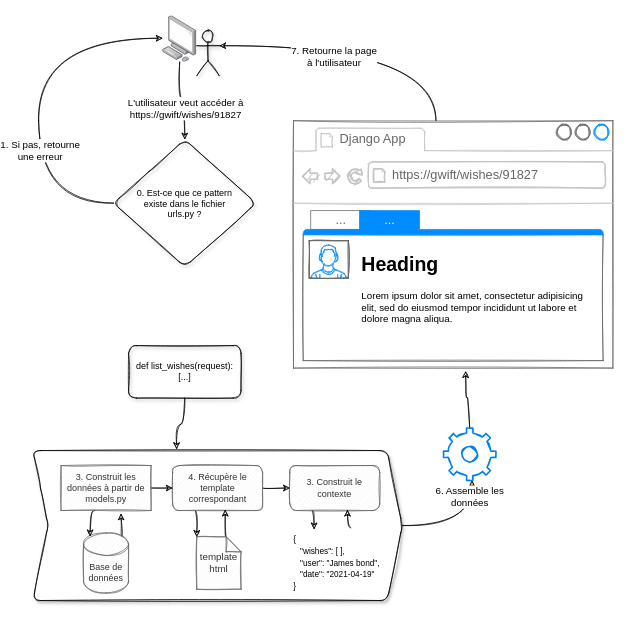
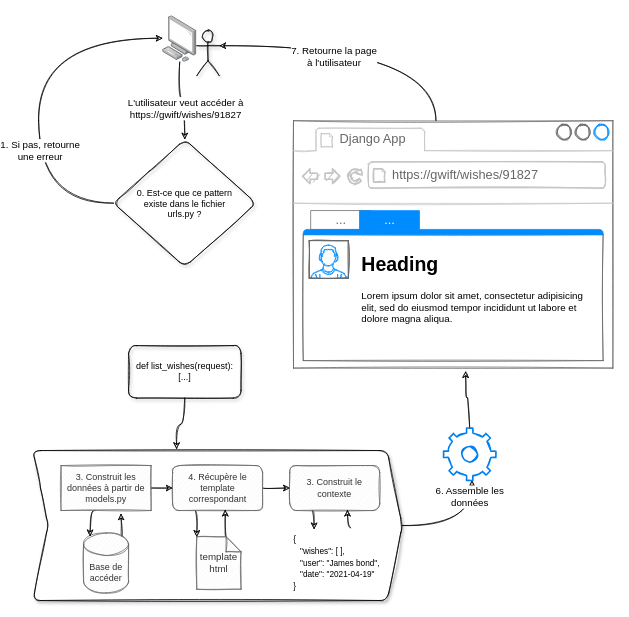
node "Base de données": label "Base de données" -> "Base de accéder"
